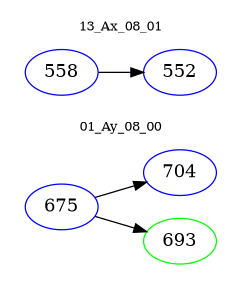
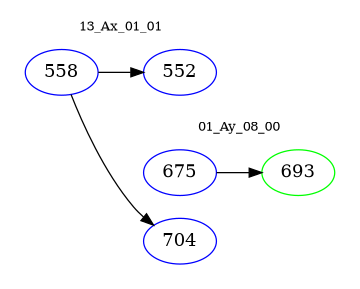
cluster "13_Ax_08_01": label "13_Ax_08_01" -> "13_Ax_01_01"
edge "675" -> "704": now "558" -> "704"
